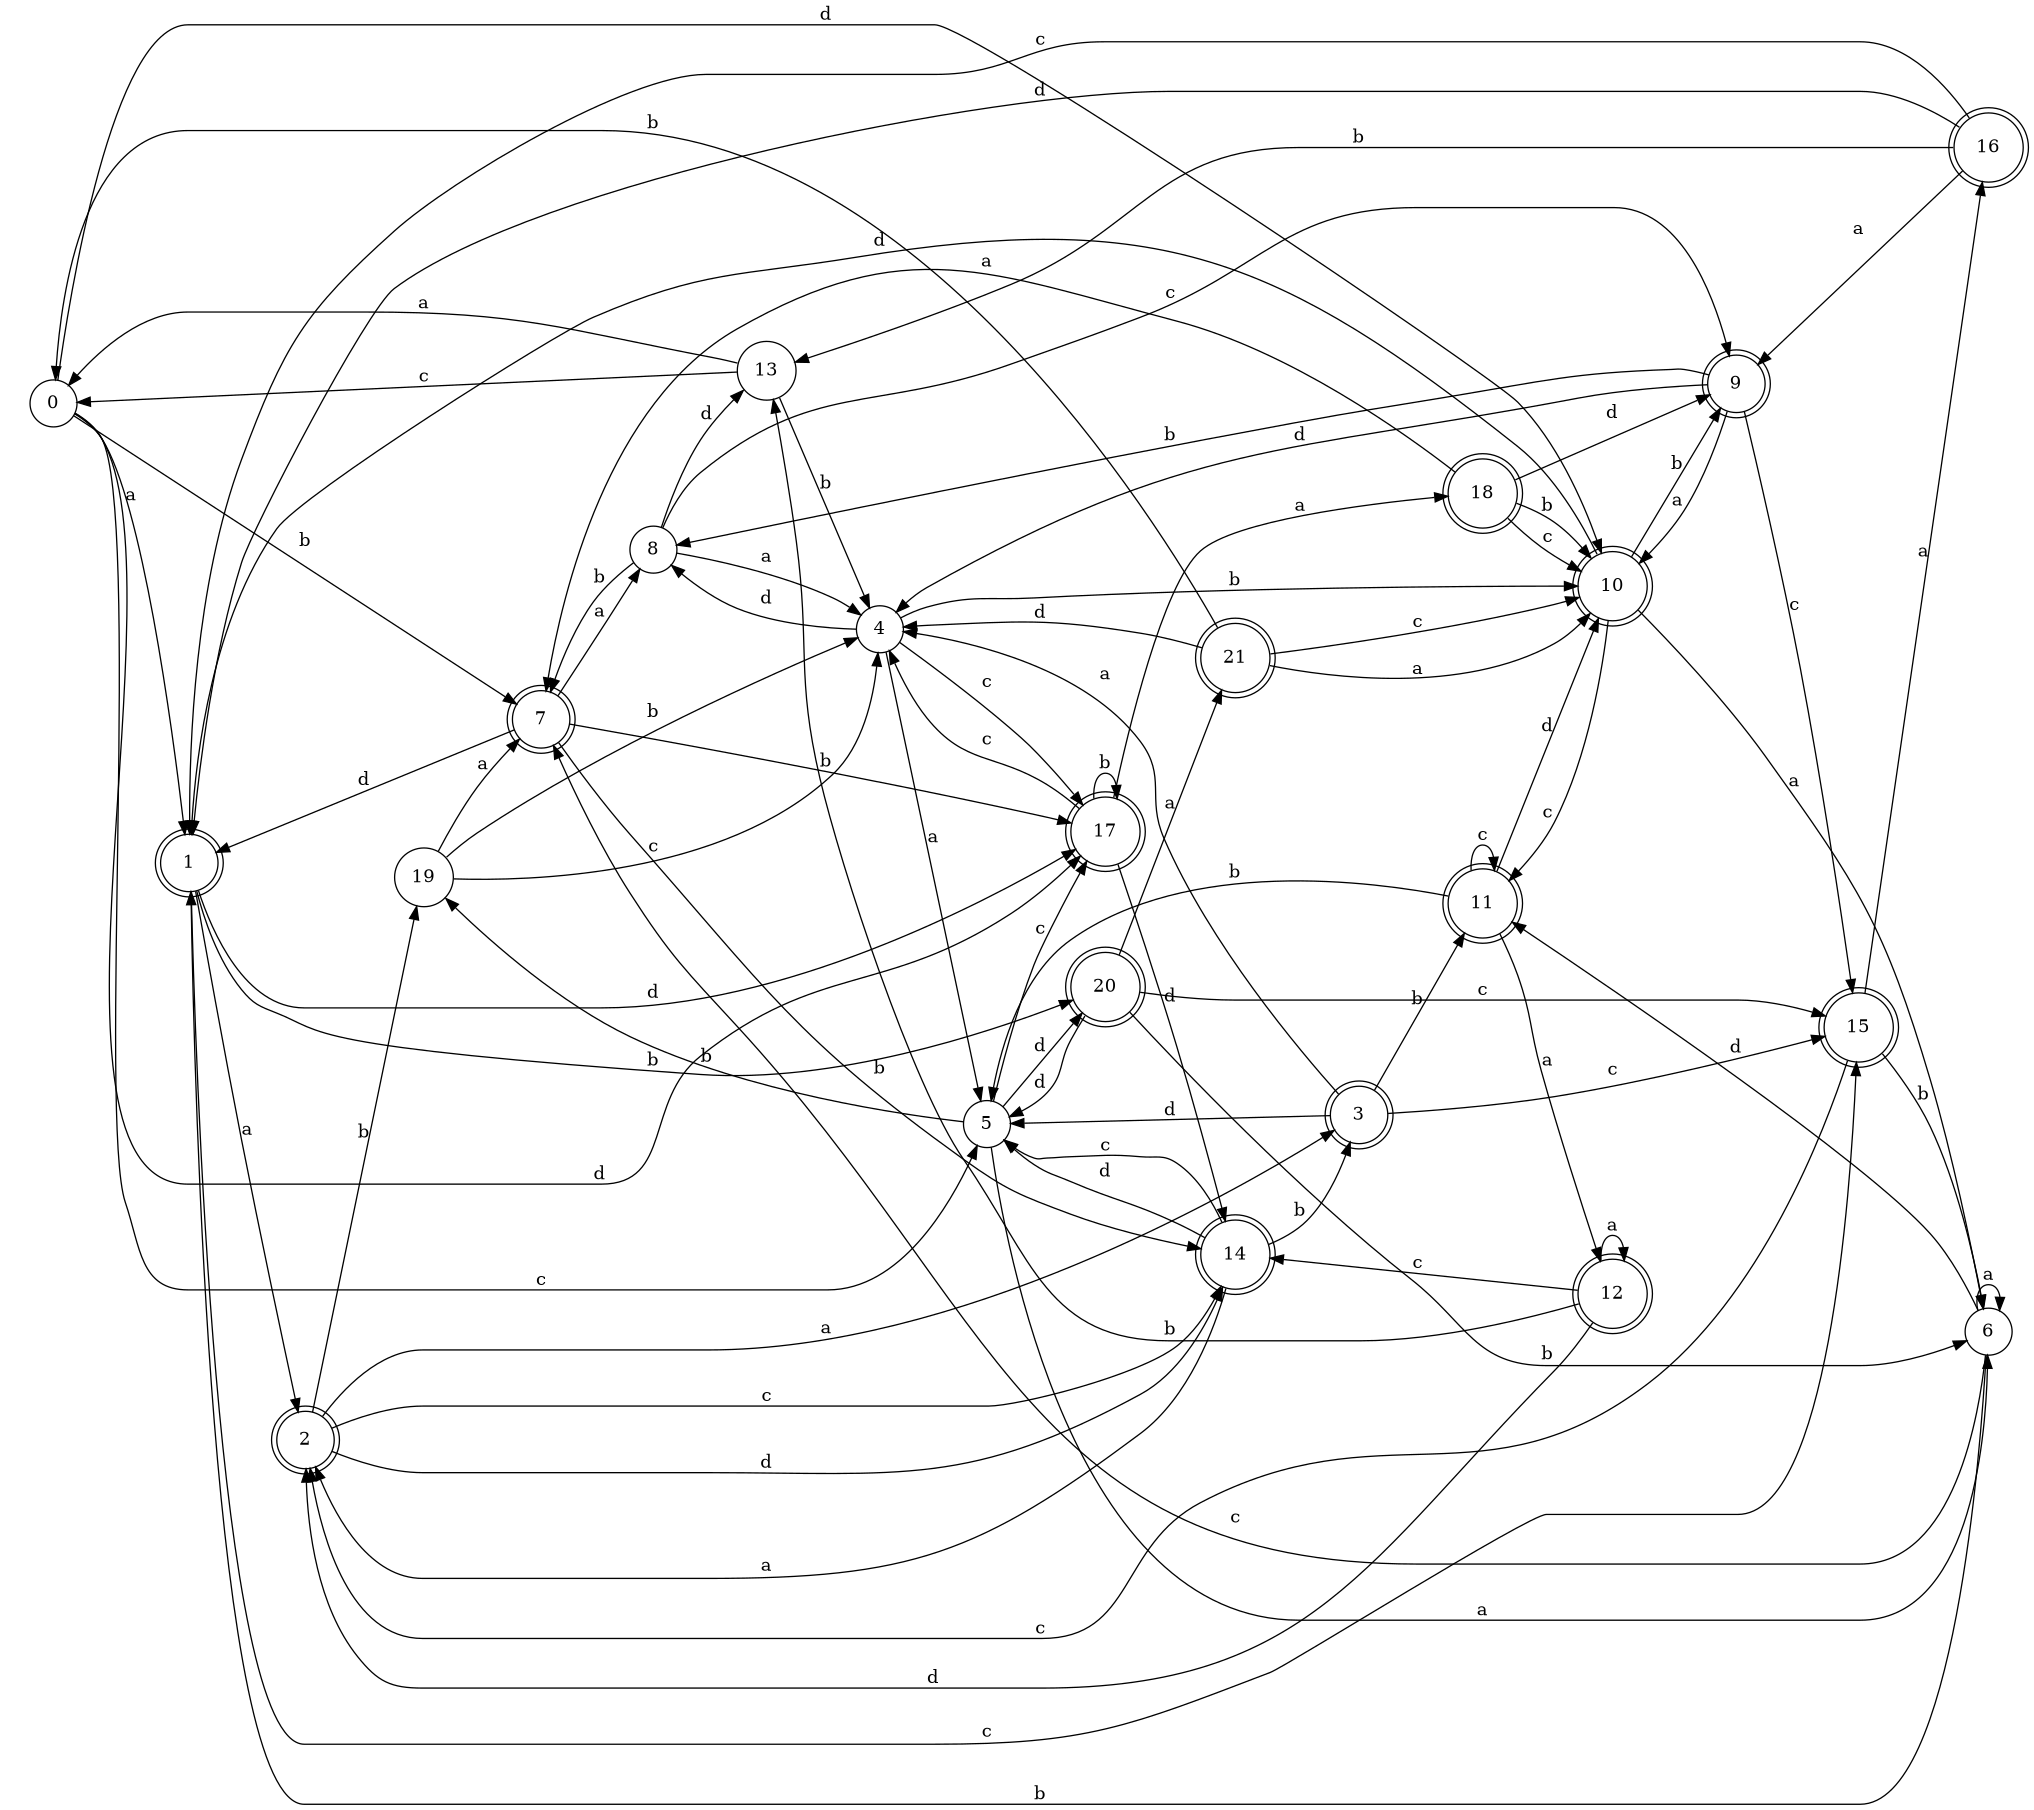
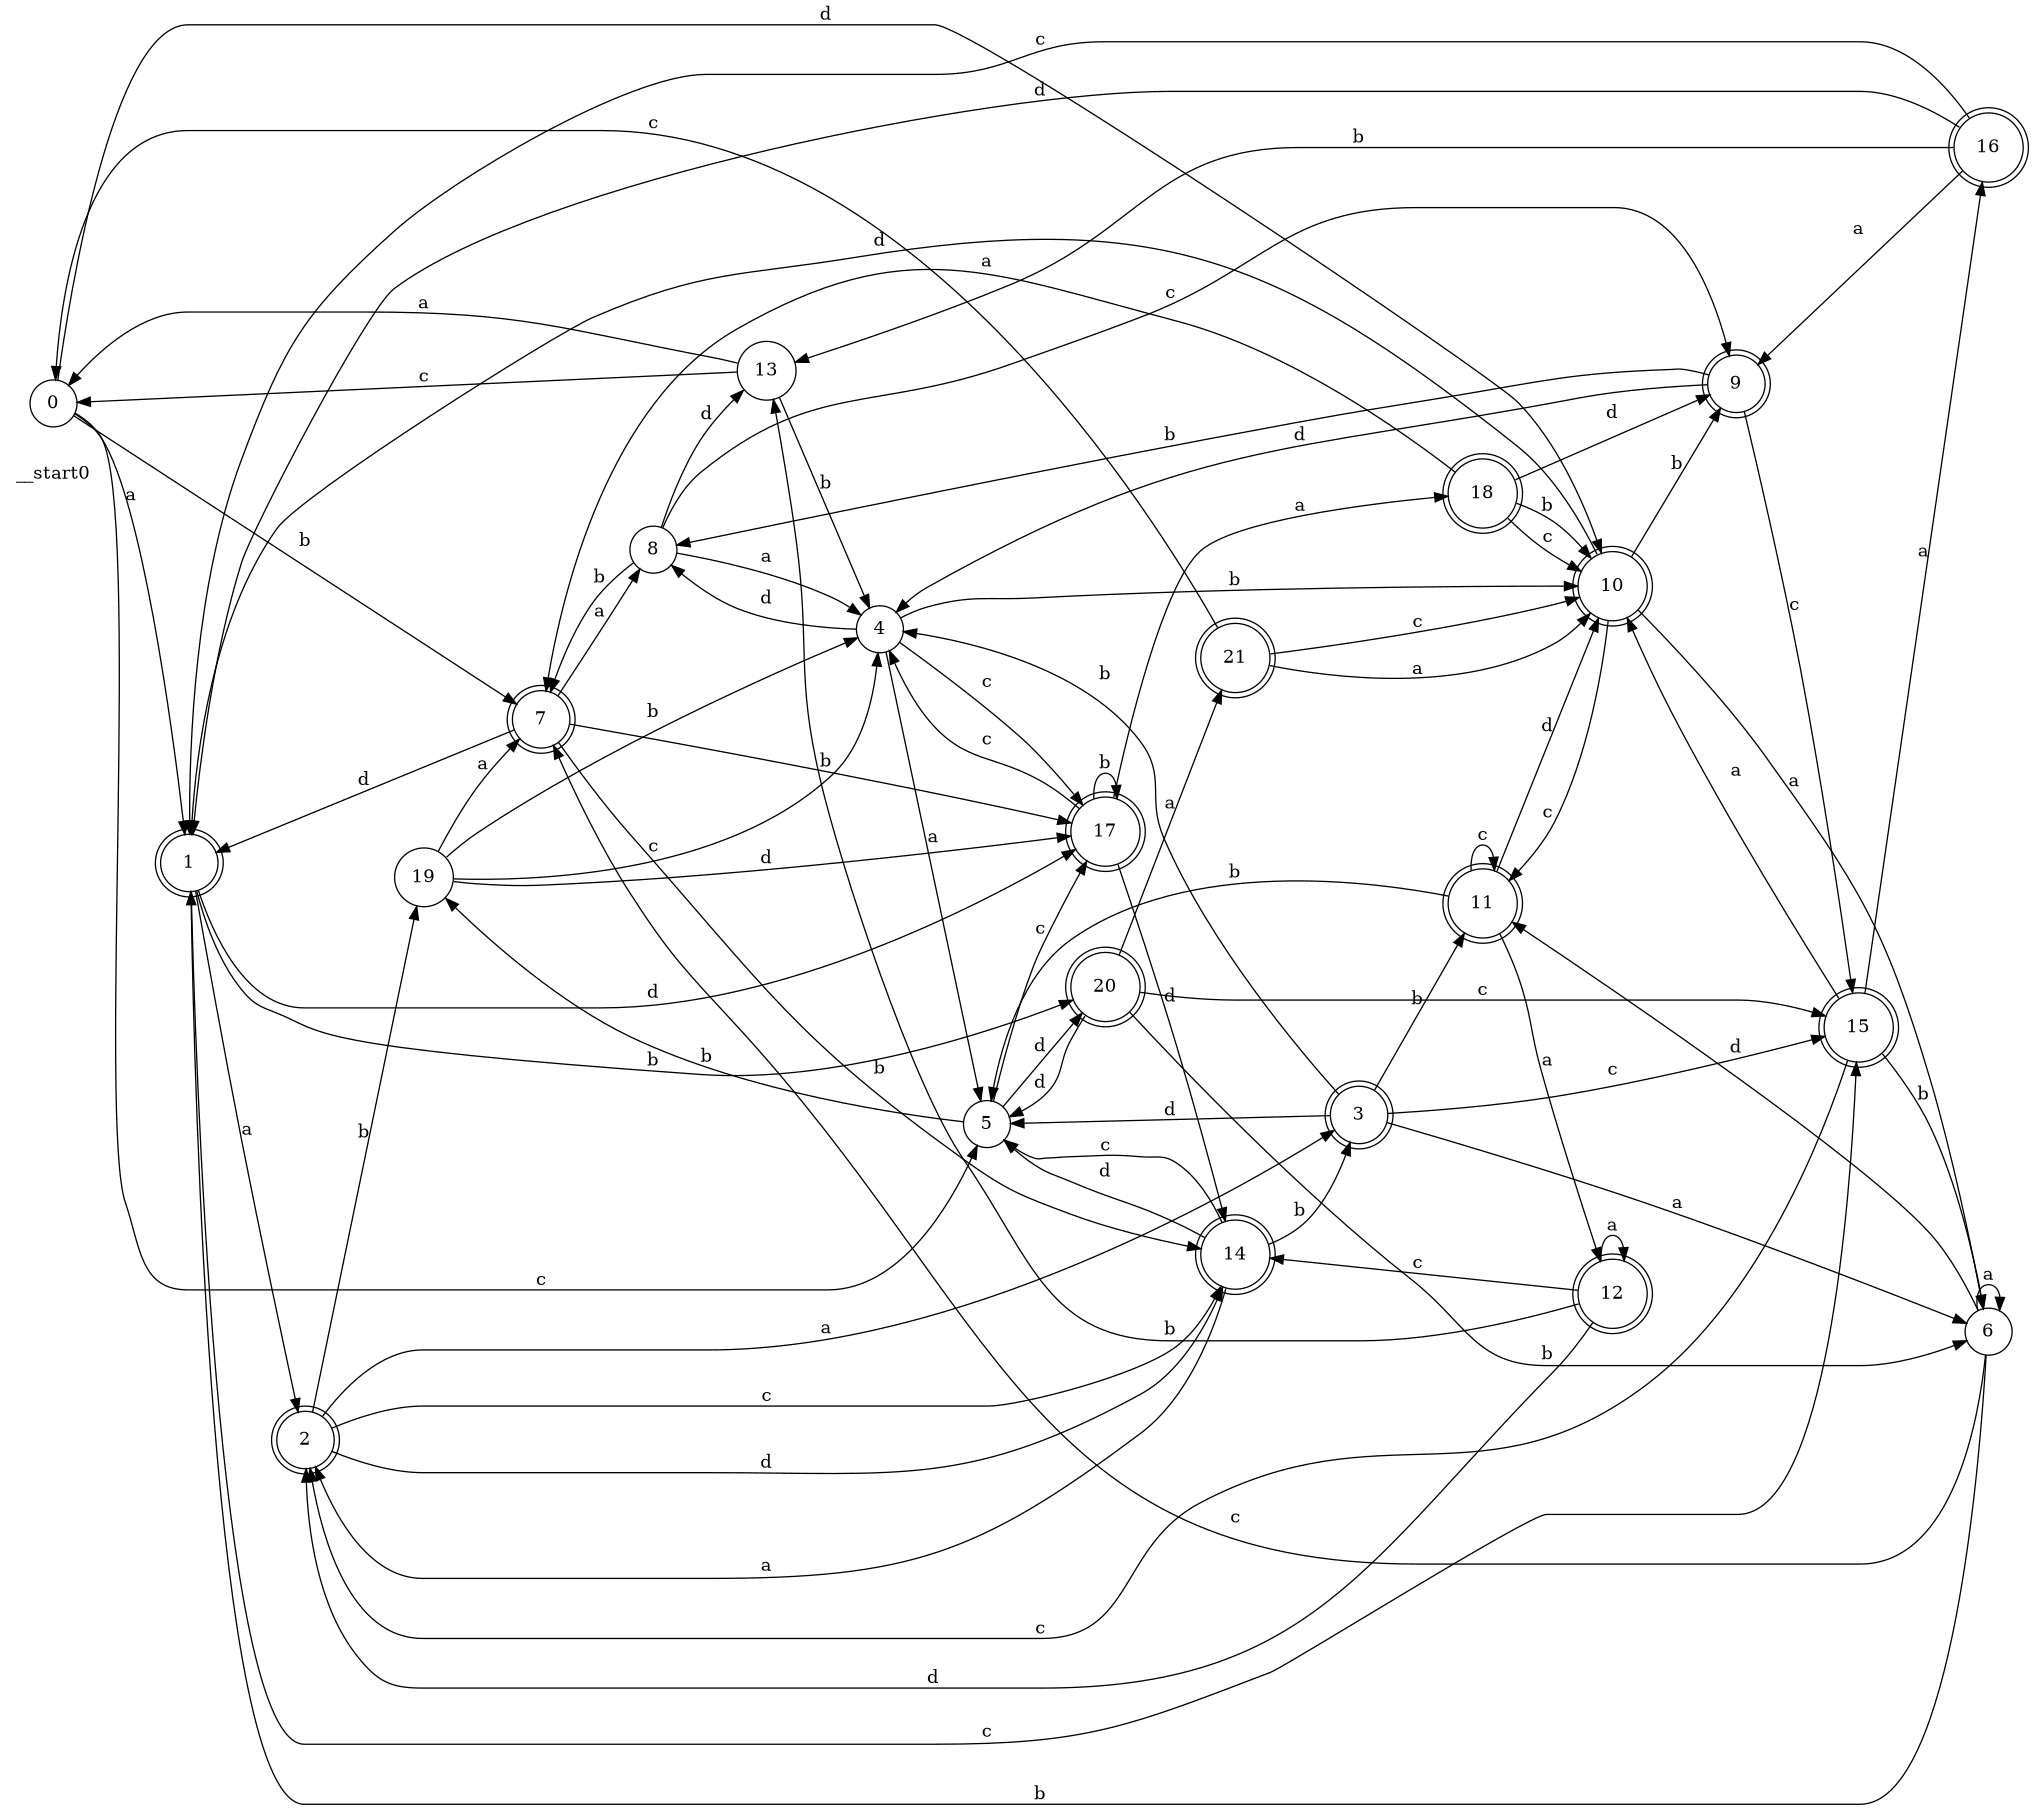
edge "21" -> "0": label "b" -> "c"
node "__start0": added
edge "9" -> "10": now "15" -> "10"
edge "21" -> "4": removed, label "d"
edge "3" -> "4": label "a" -> "b"
edge "0" -> "17": now "19" -> "17"
edge "5" -> "6": now "3" -> "6"
